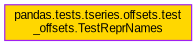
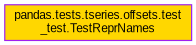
node "pandas.tests.tseries.offsets.test _offsets.TestReprNames": label "pandas.tests.tseries.offsets.test _offsets.TestReprNames" -> "pandas.tests.tseries.offsets.test _test.TestReprNames"
